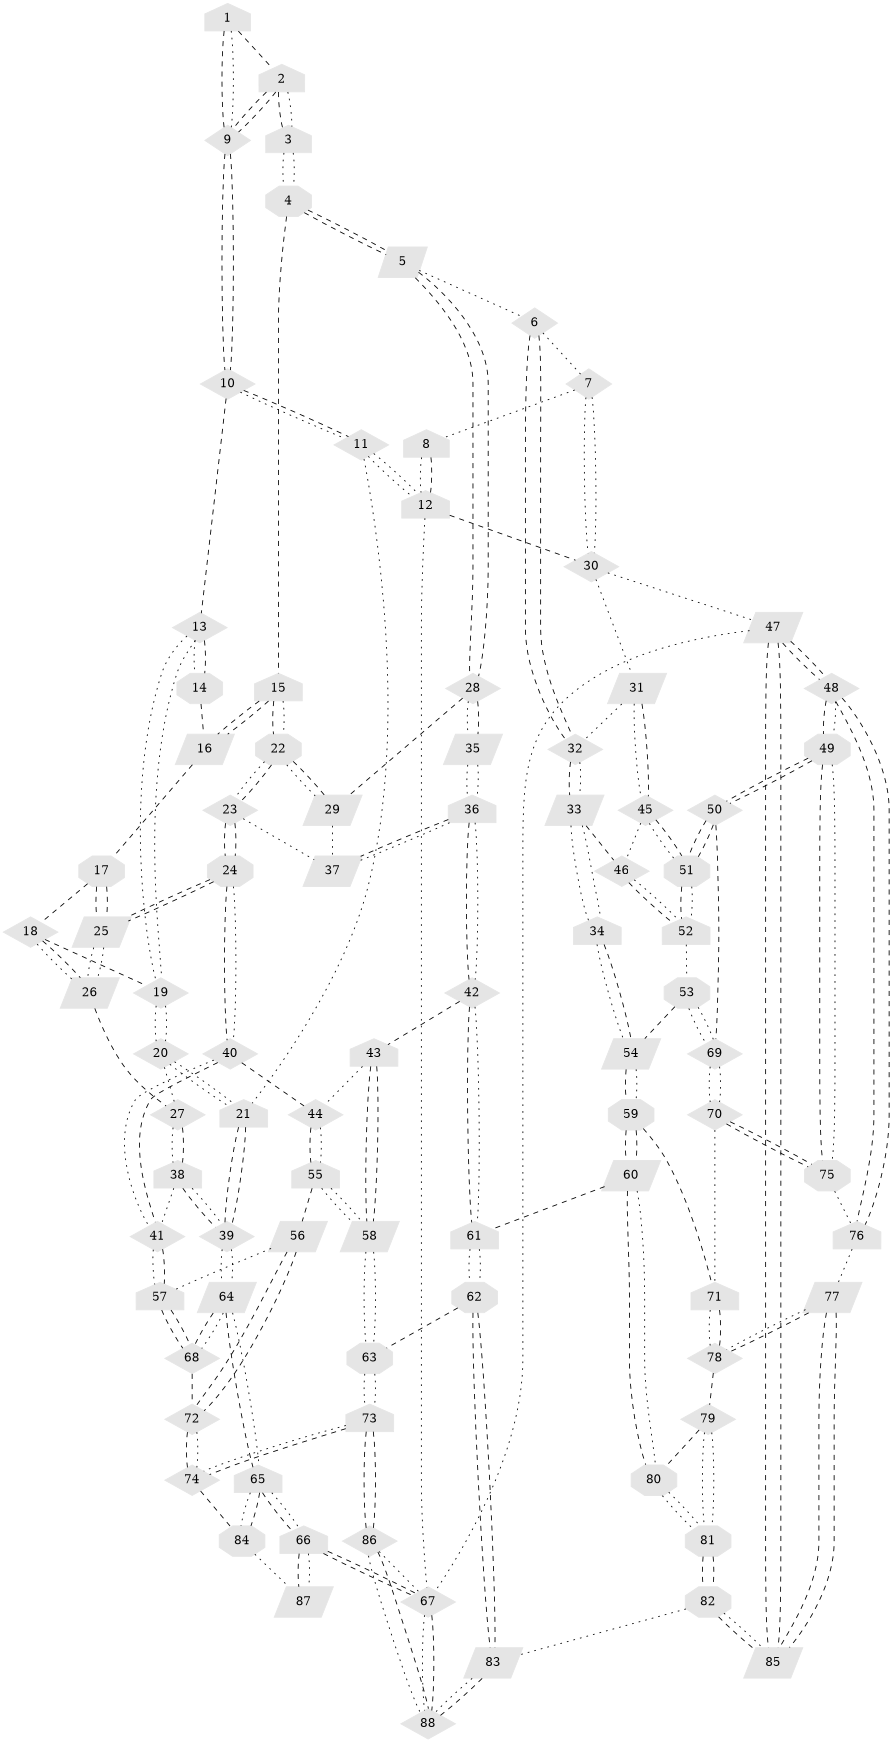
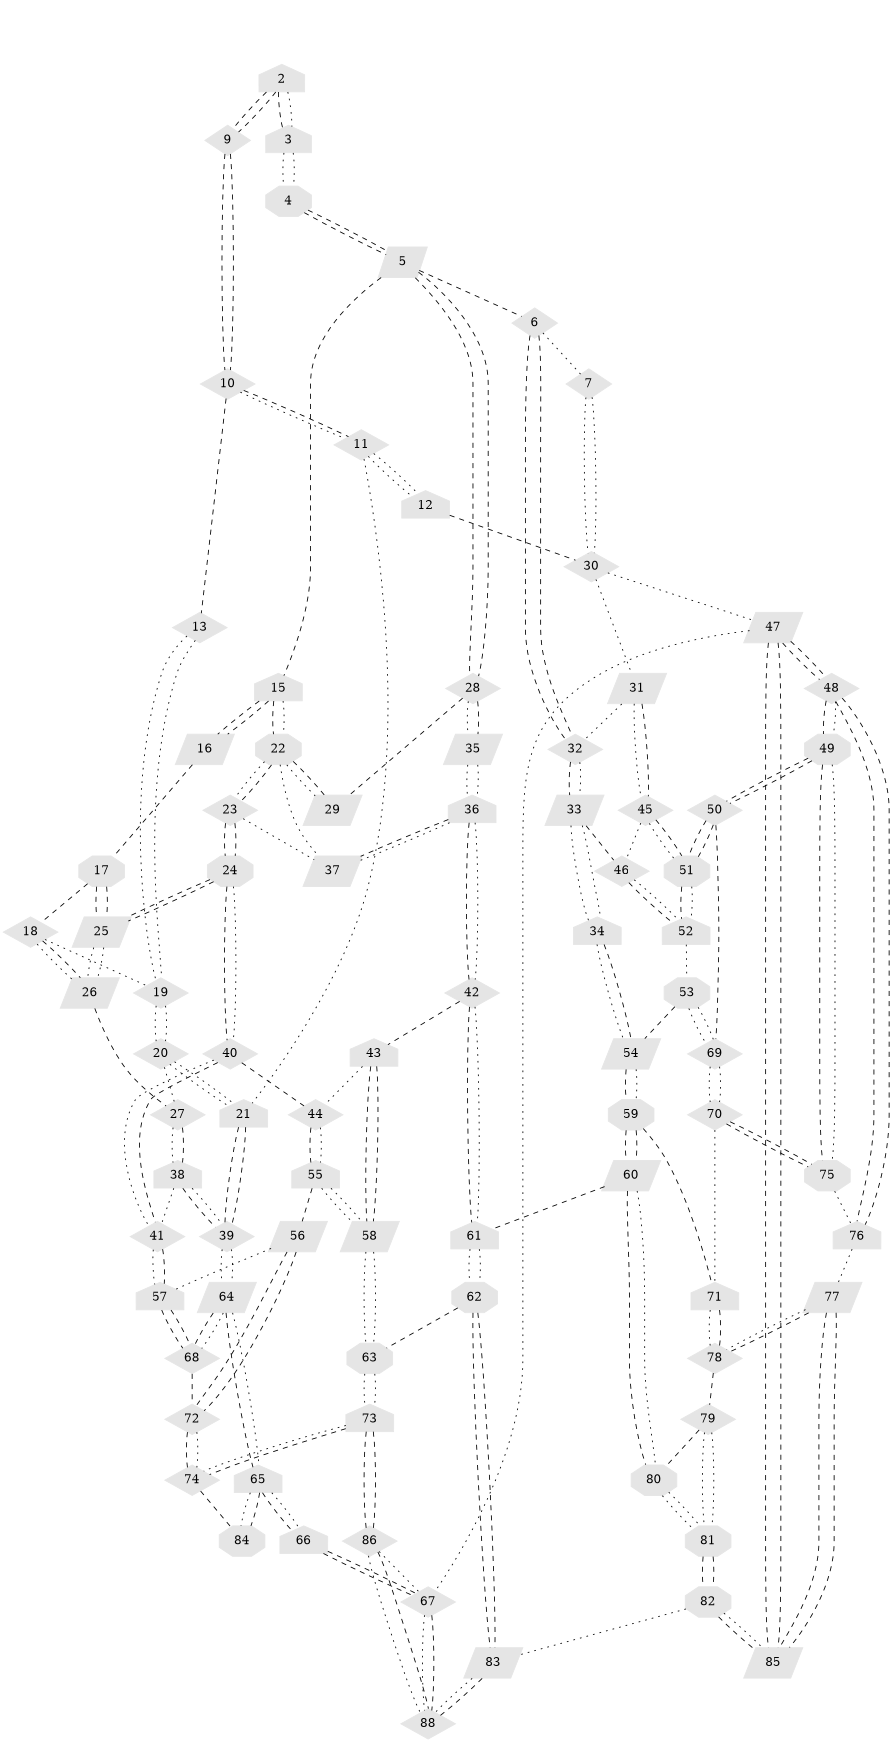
node "1": removed
edge "5" -- "6": style dotted -> dashed
edge "4" -- "15": now "5" -- "15"
node "8": removed
node "14": removed
edge "29" -- "37": now "22" -- "37"
edge "18" -- "19": style dashed -> dotted
edge "12" -- "67": removed
node "87": removed
